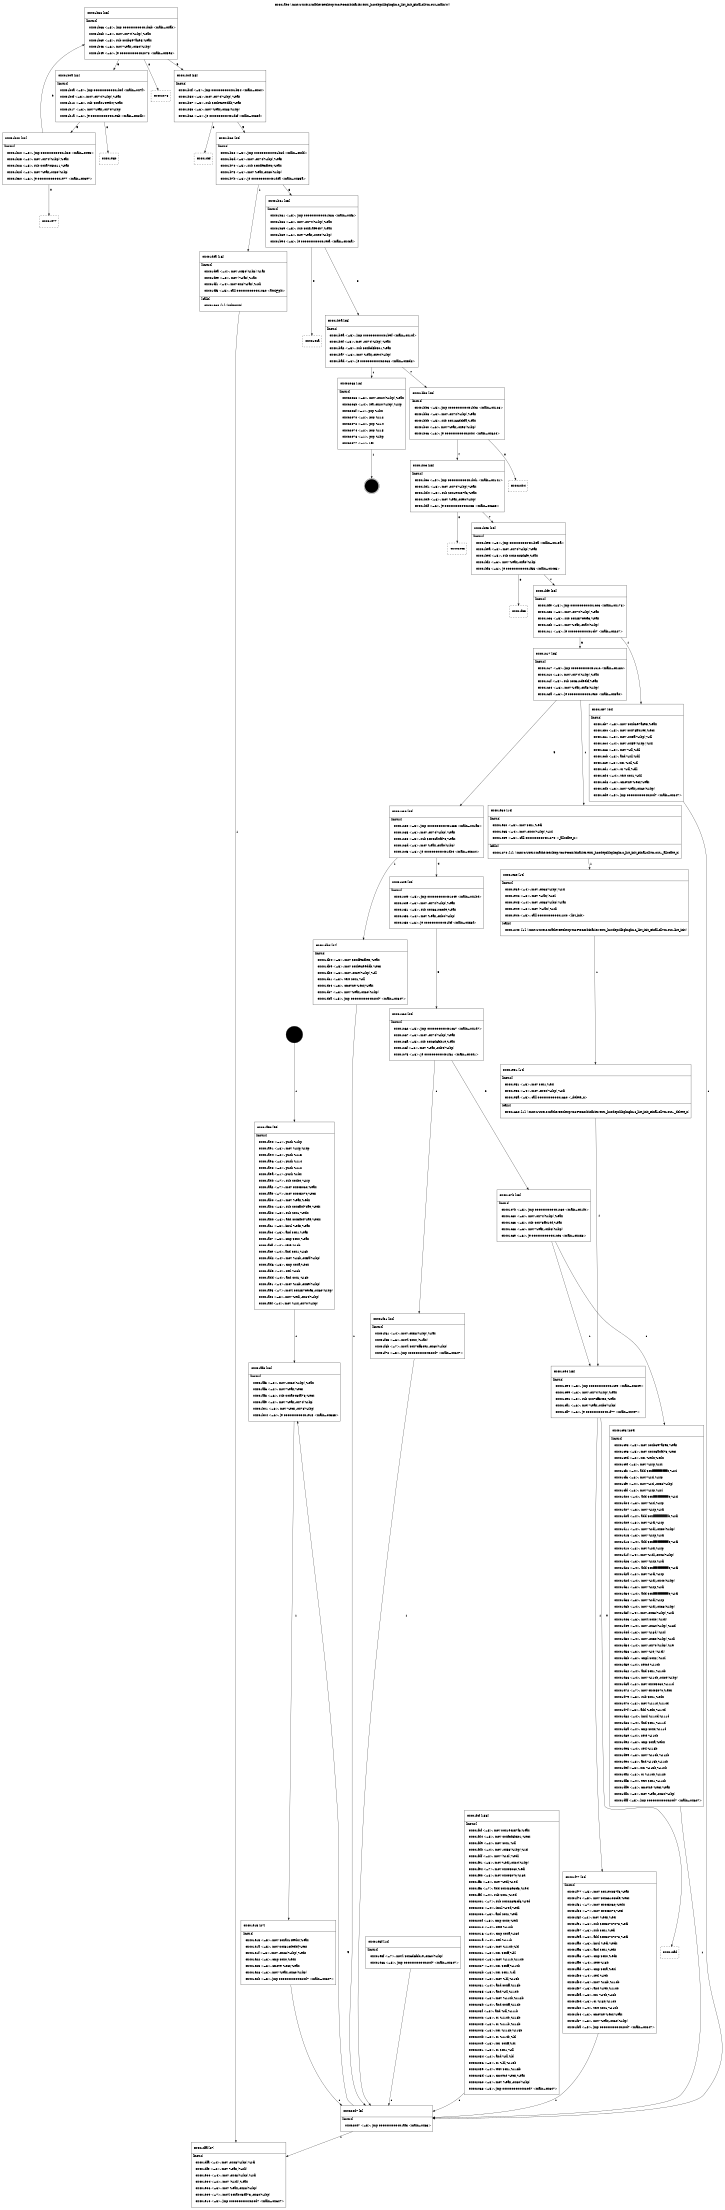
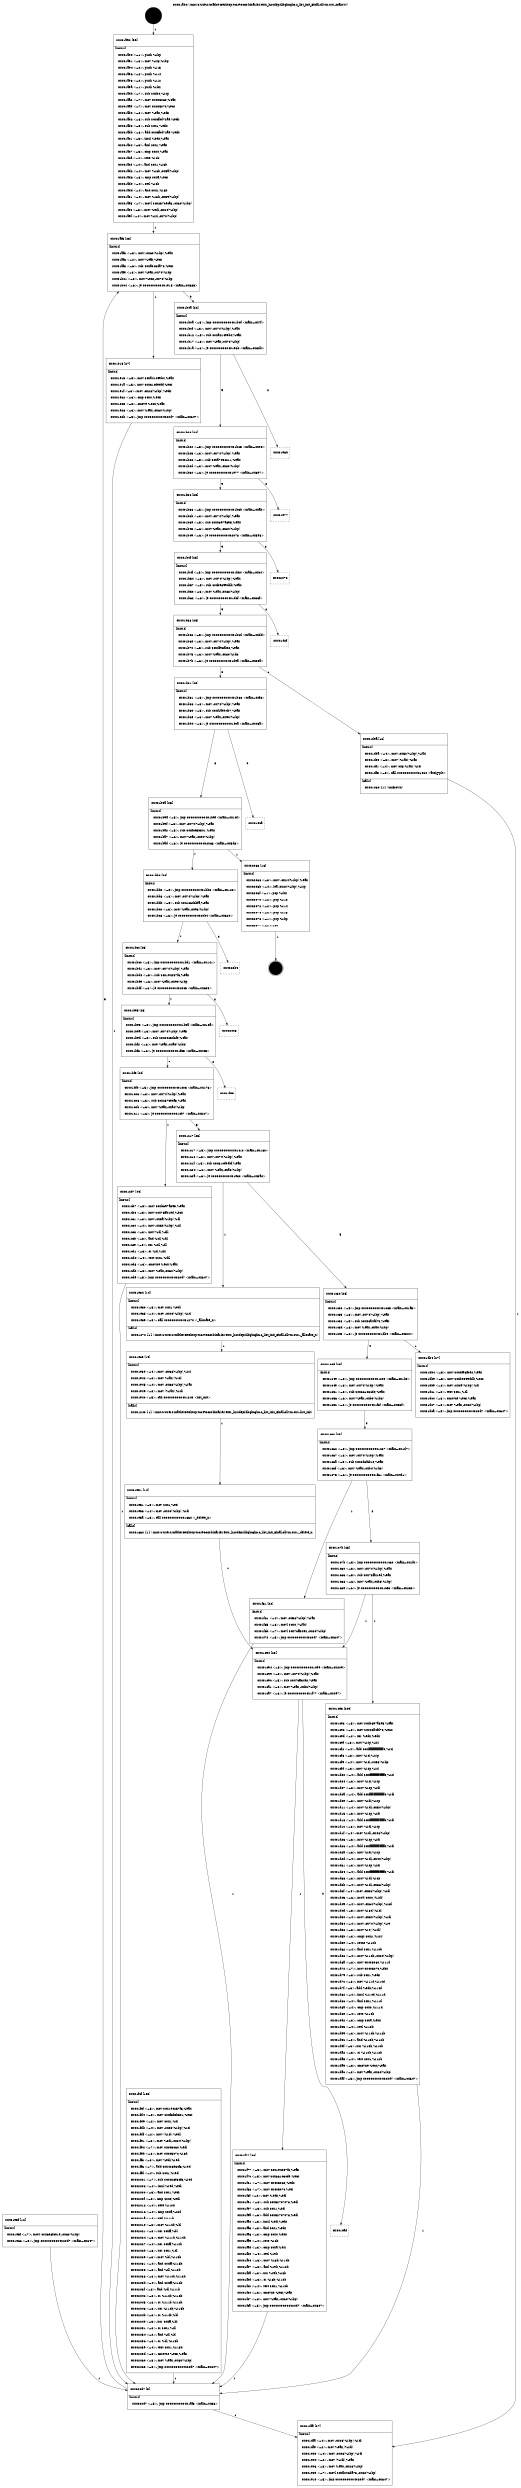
edge "0x401b36 [25]" -> "0x401b0a [22]": now "0x401af3 [23]" -> "0x401b0a [22]"
edge "0x401db4 [27]" -> "0x4020d7 [5]": removed, label "1"
